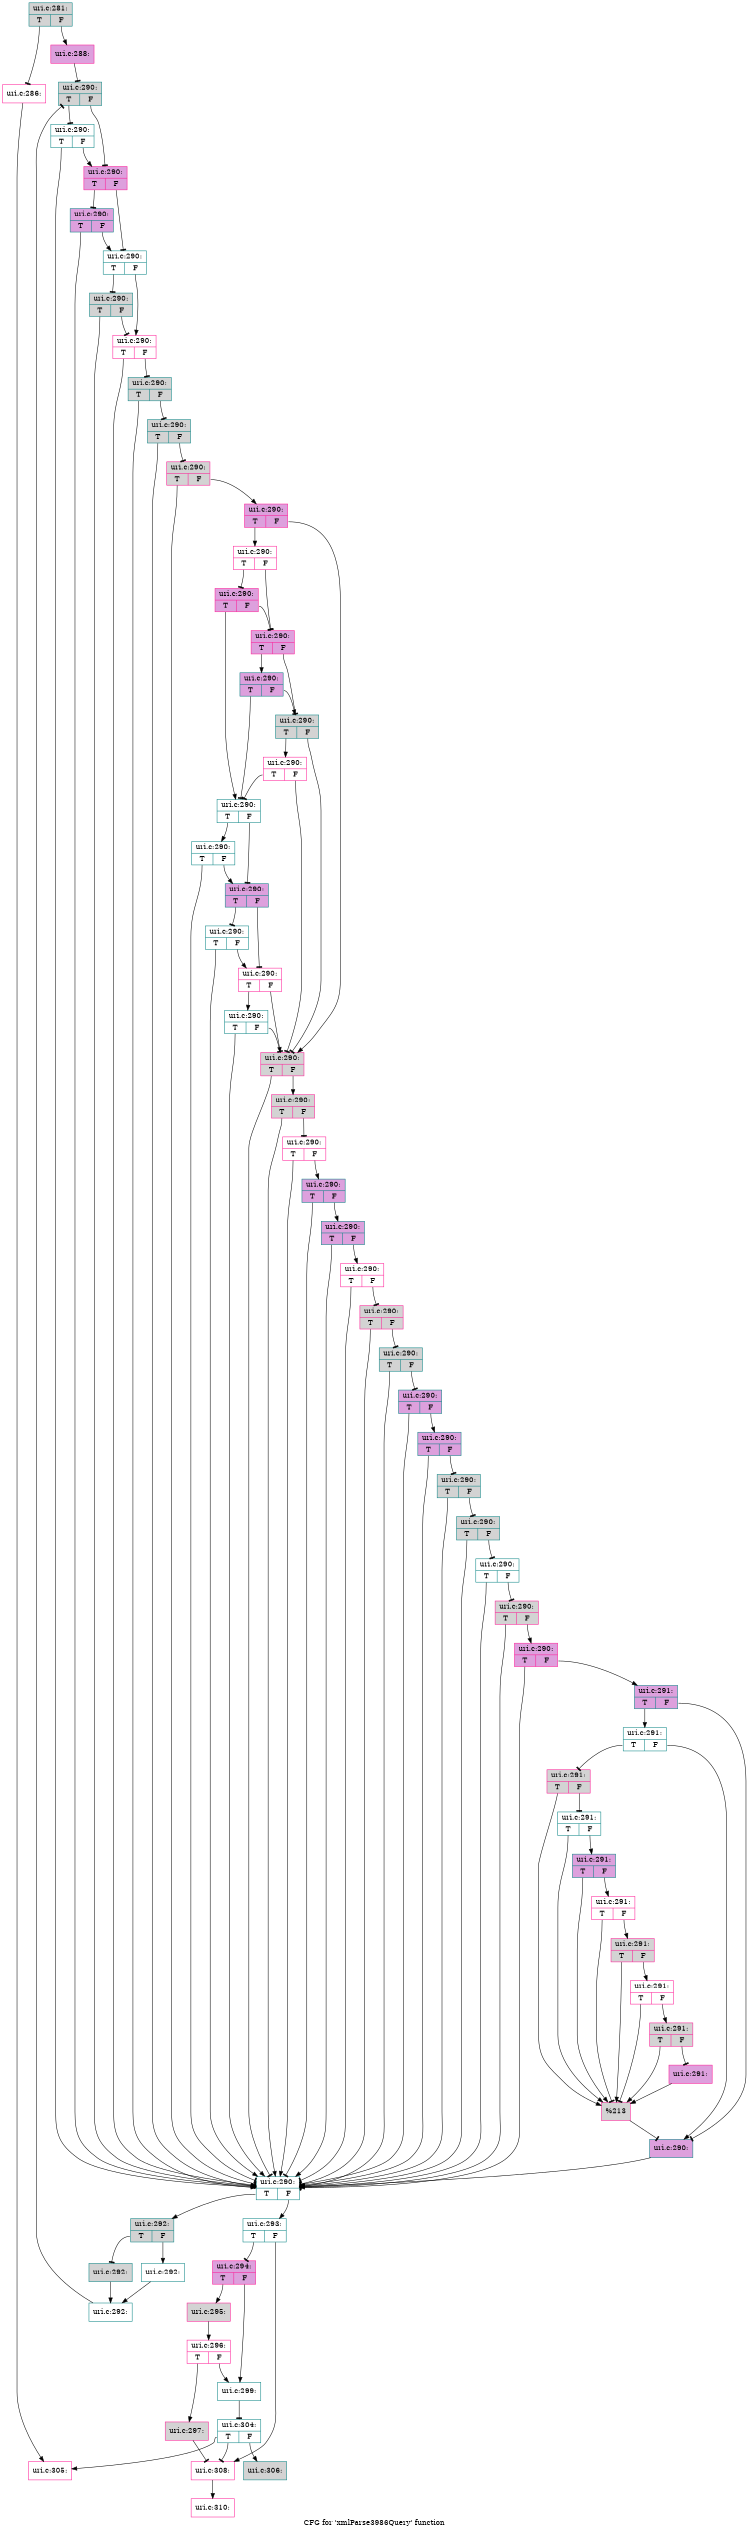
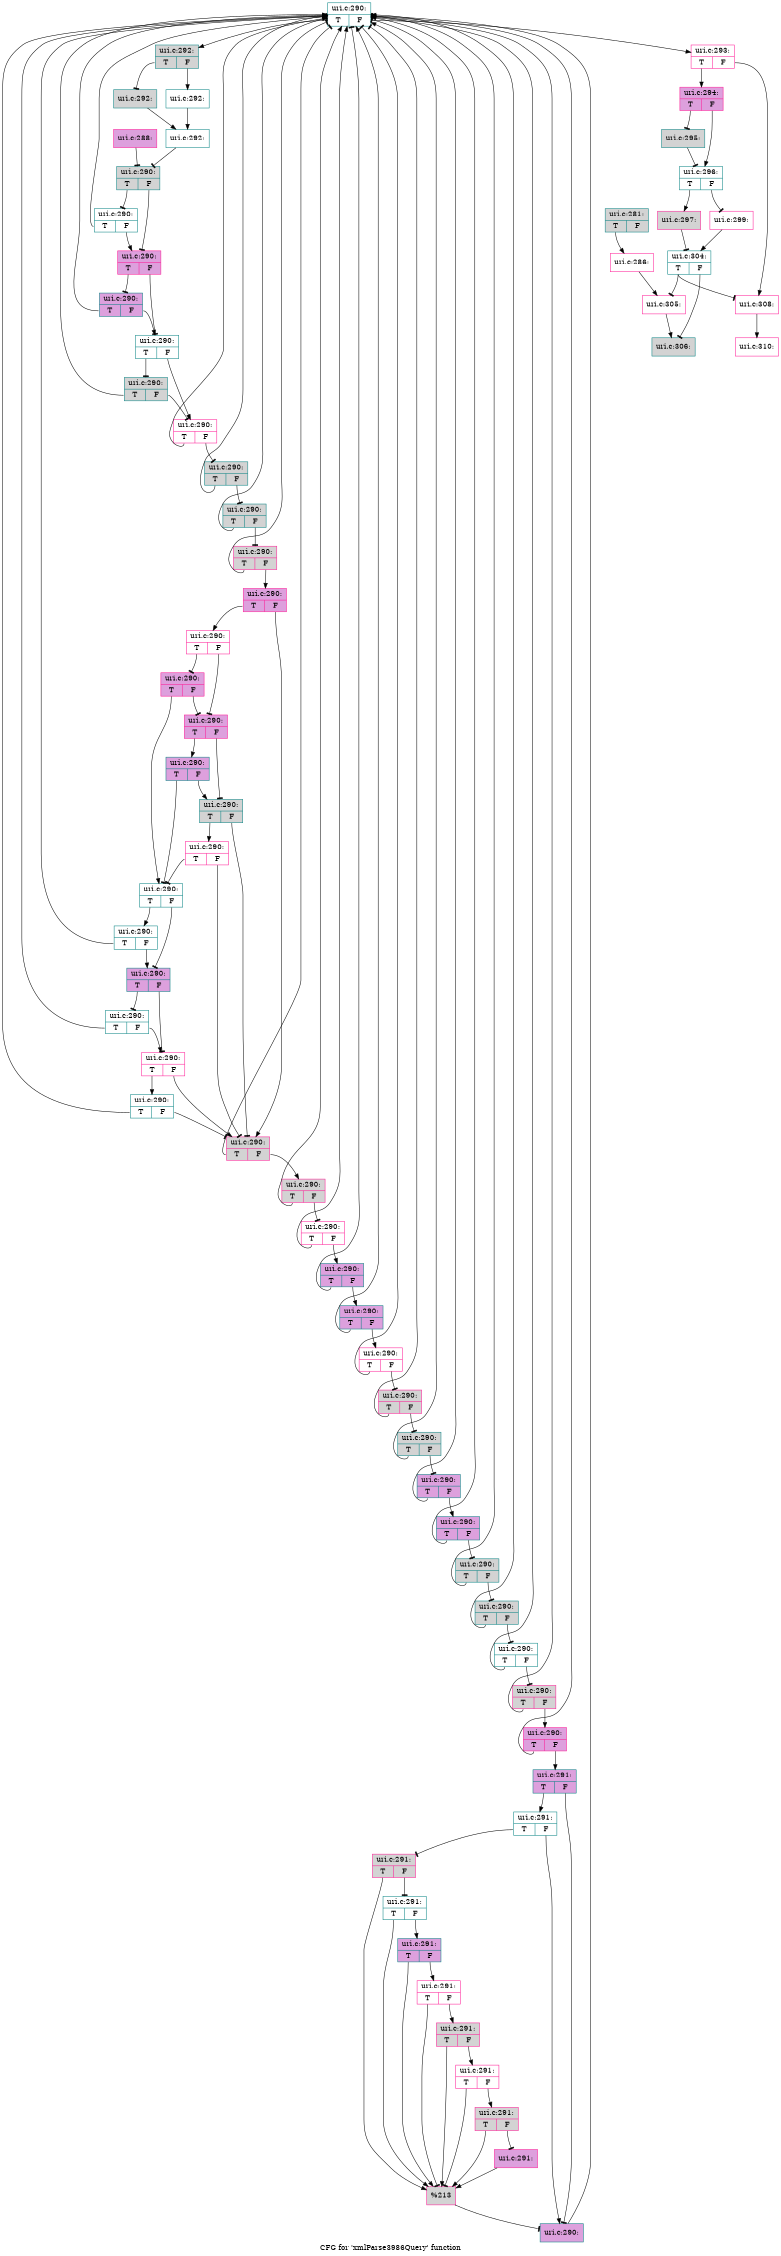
edge "uri.c:281:" -> "uri.c:288:": removed
edge "uri.c:281:" -> "uri.c:286:": arrowhead tee -> normal
edge "uri.c:305:" -> "uri.c:306:": added
node "uri.c:293:": color teal -> deeppink
edge "uri.c:293:" -> "uri.c:294:": arrowhead tee -> normal
edge "uri.c:294:" -> "uri.c:295:": arrowhead normal -> tee
node "uri.c:295:": color deeppink -> teal
edge "uri.c:295:" -> "uri.c:296:": arrowhead normal -> tee
edge "uri.c:294:" -> "uri.c:299:": now "uri.c:294:" -> "uri.c:296:"
node "uri.c:296:": color deeppink -> teal
edge "uri.c:296:" -> "uri.c:299:": arrowhead normal -> tee
node "uri.c:299:": color teal -> deeppink
edge "uri.c:299:" -> "uri.c:304:": arrowhead tee -> normal
edge "uri.c:304:" -> "uri.c:306:": arrowhead normal -> tee
edge "uri.c:297:" -> "uri.c:308:": now "uri.c:297:" -> "uri.c:304:"
edge "uri.c:304:" -> "uri.c:305:": arrowhead normal -> tee
